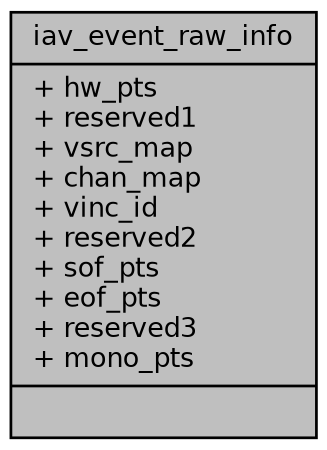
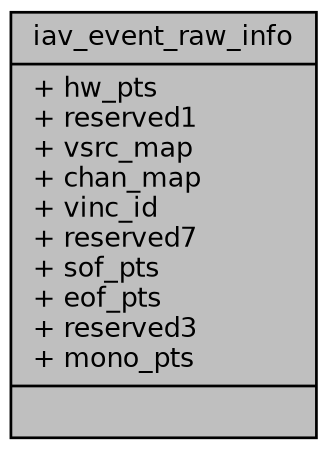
node "iav_event_raw_info": text "+ reserved2" -> "+ reserved7"
